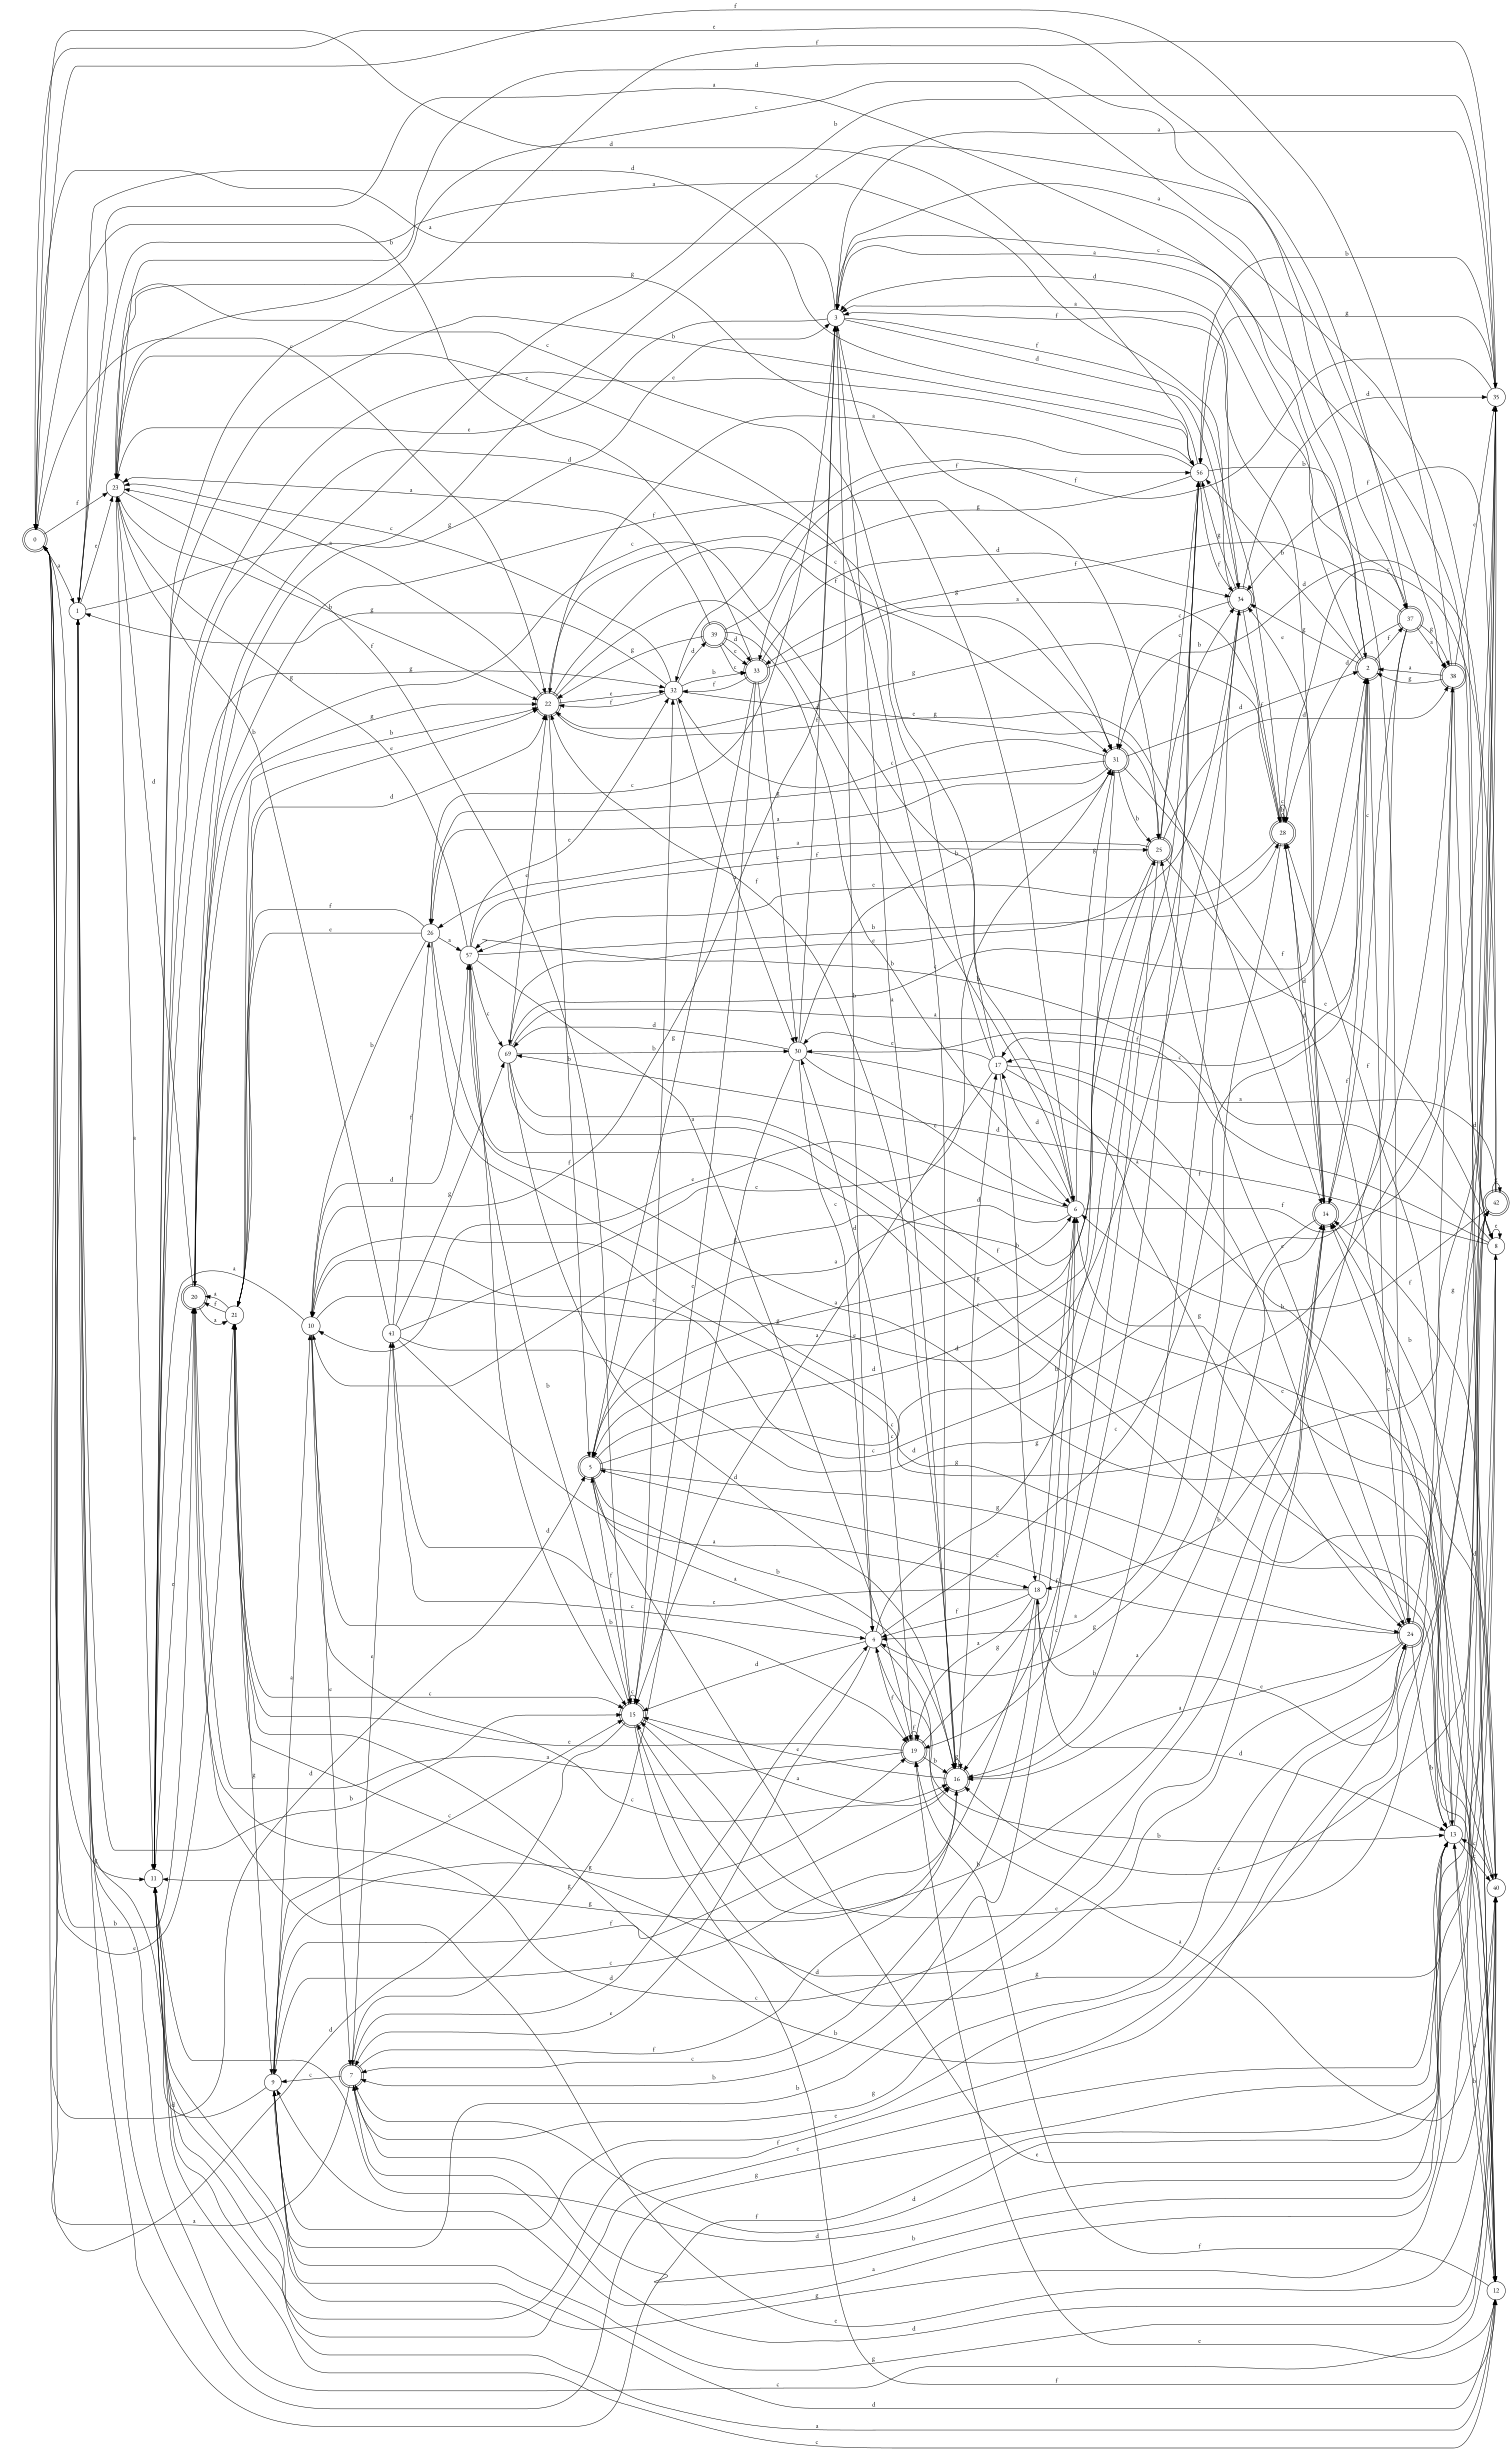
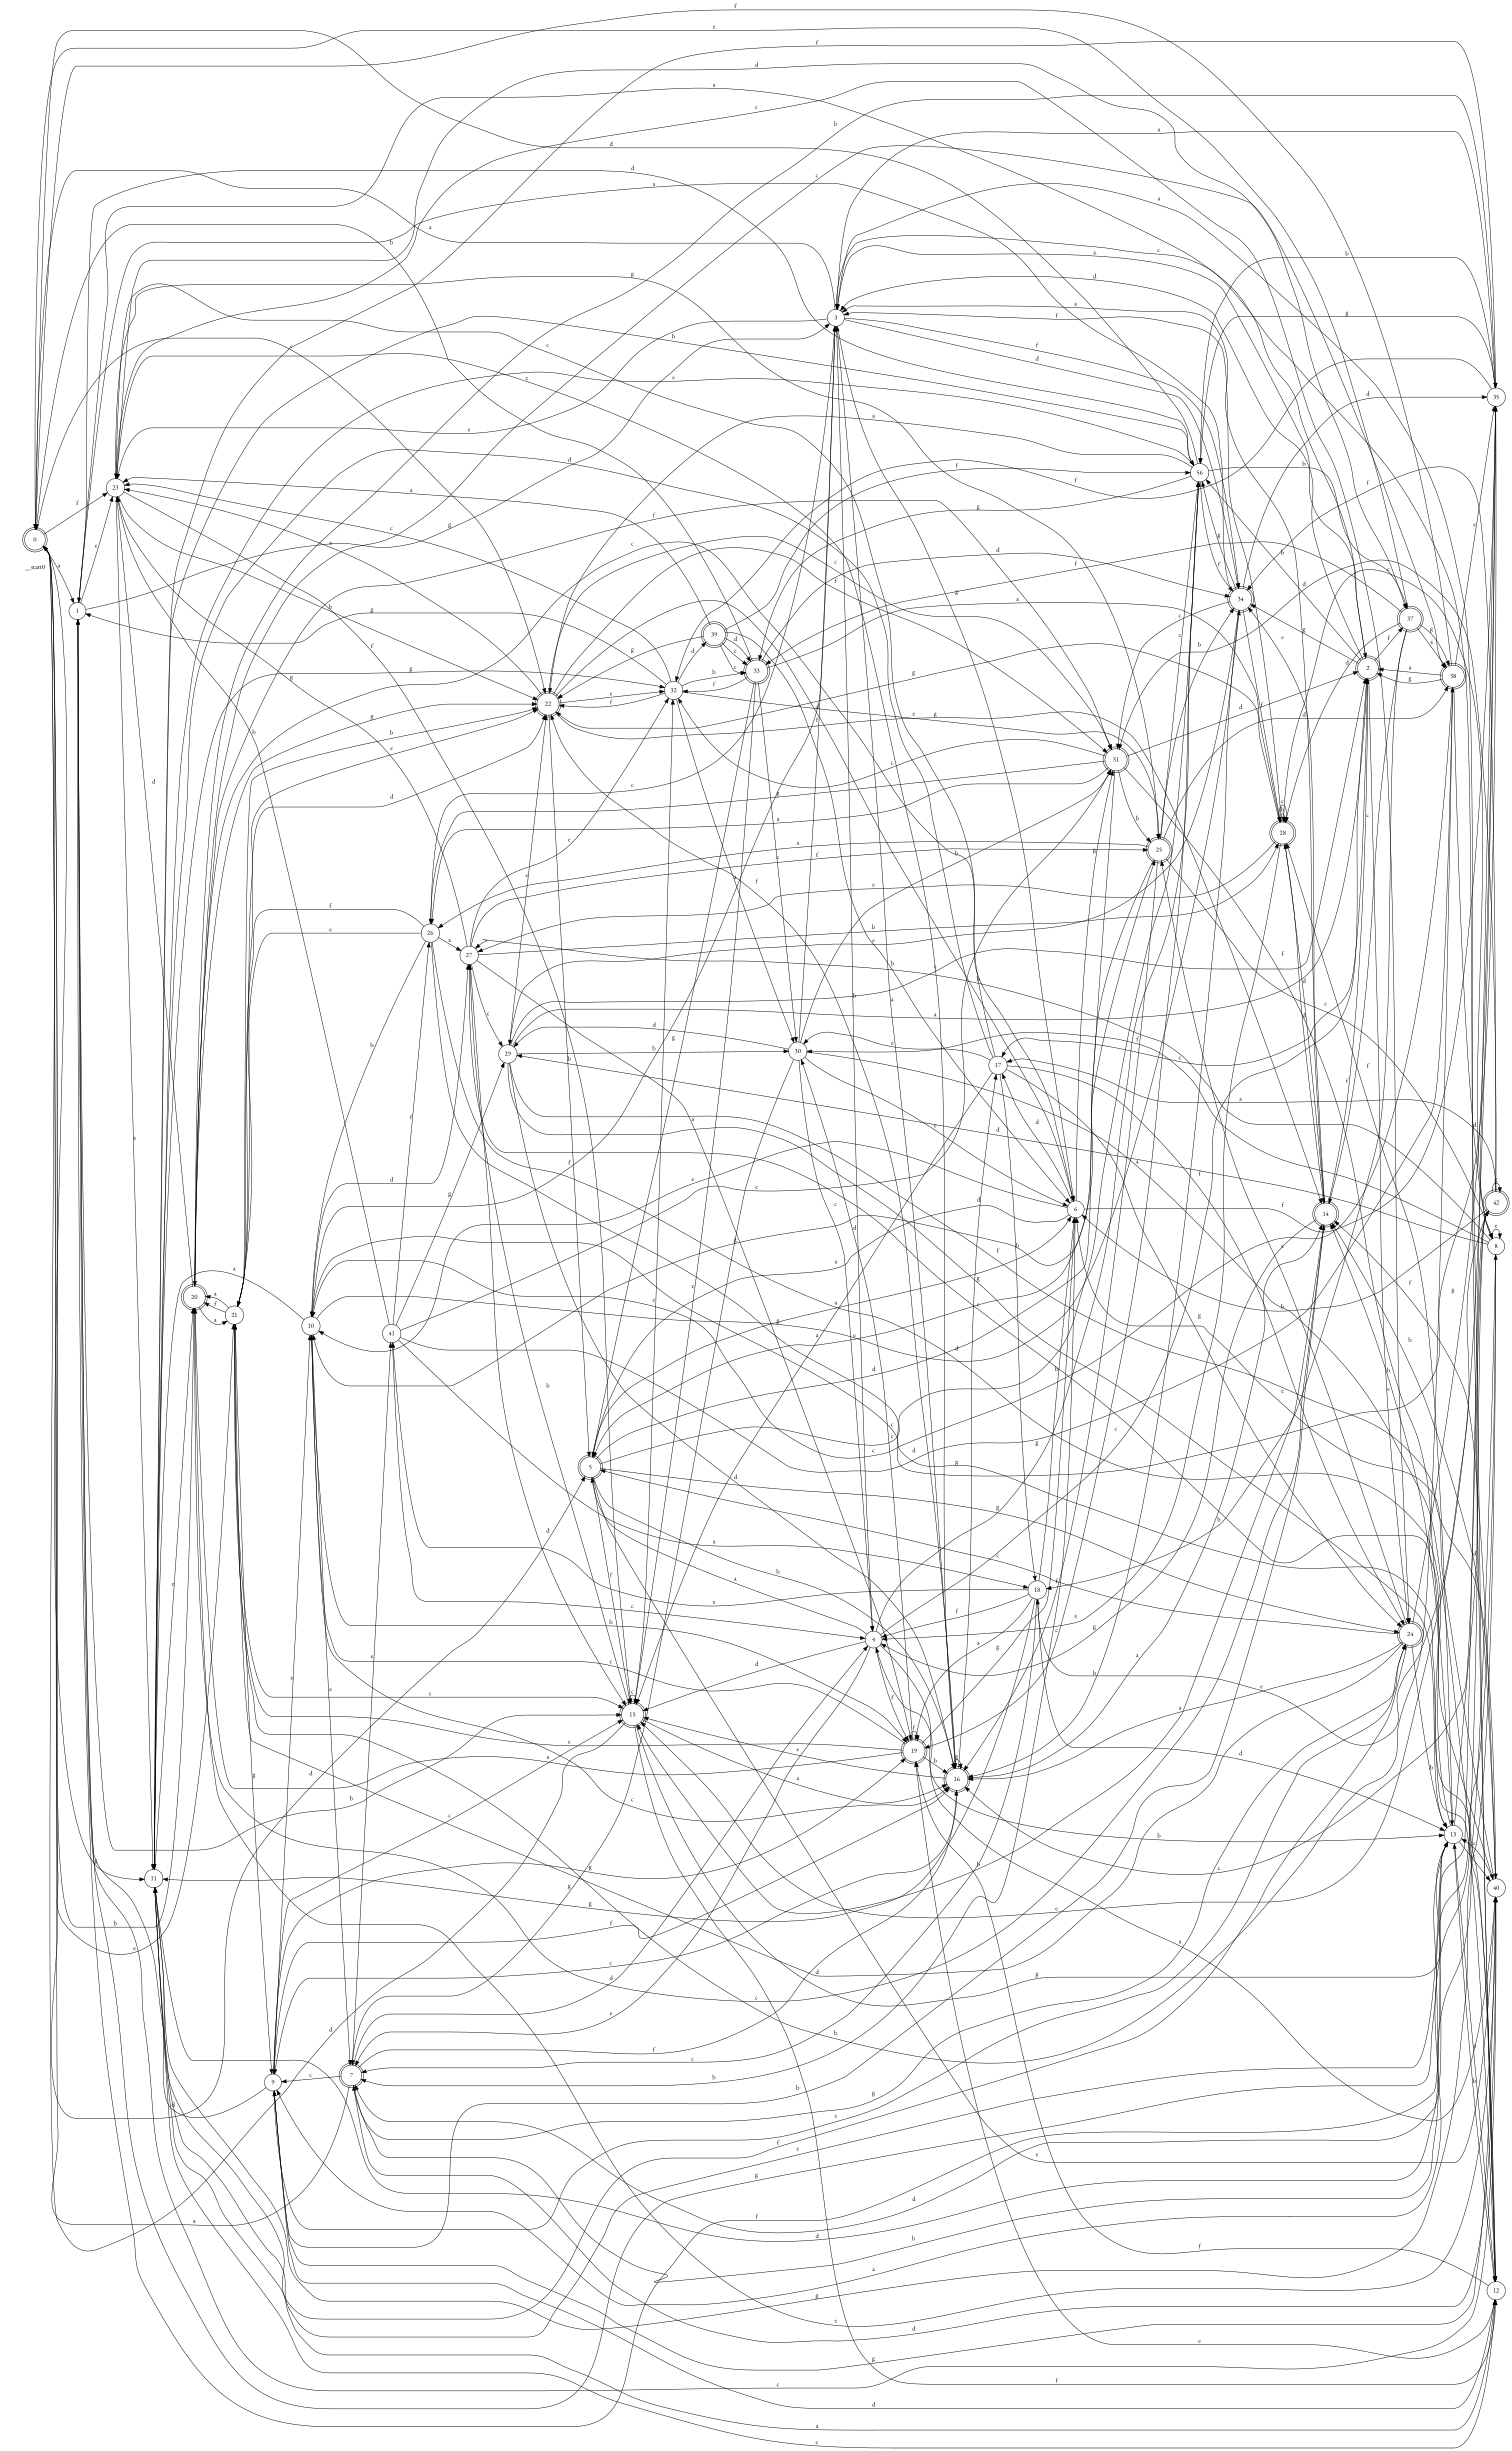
node "__start0": added
node "57": label "57" -> "27"
node "69": label "69" -> "29"
edge "19" -> "10": added, label "c"
